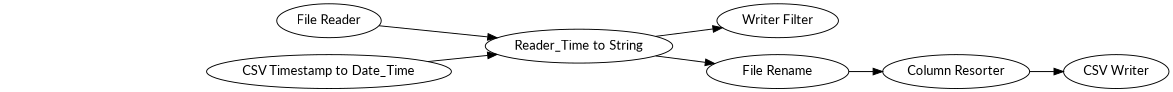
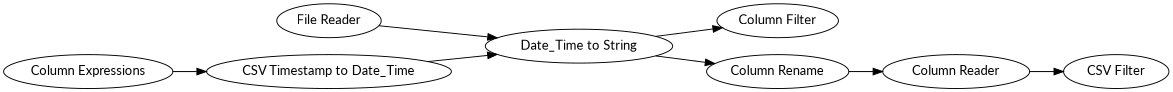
node "Writer Filter": label "Writer Filter" -> "Column Filter"
node "Reader_Time to String": label "Reader_Time to String" -> "Date_Time to String"
node "Column Expressions": added
node "File Rename": label "File Rename" -> "Column Rename"
node "Column Resorter": label "Column Resorter" -> "Column Reader"
node "CSV Writer": label "CSV Writer" -> "CSV Filter"
